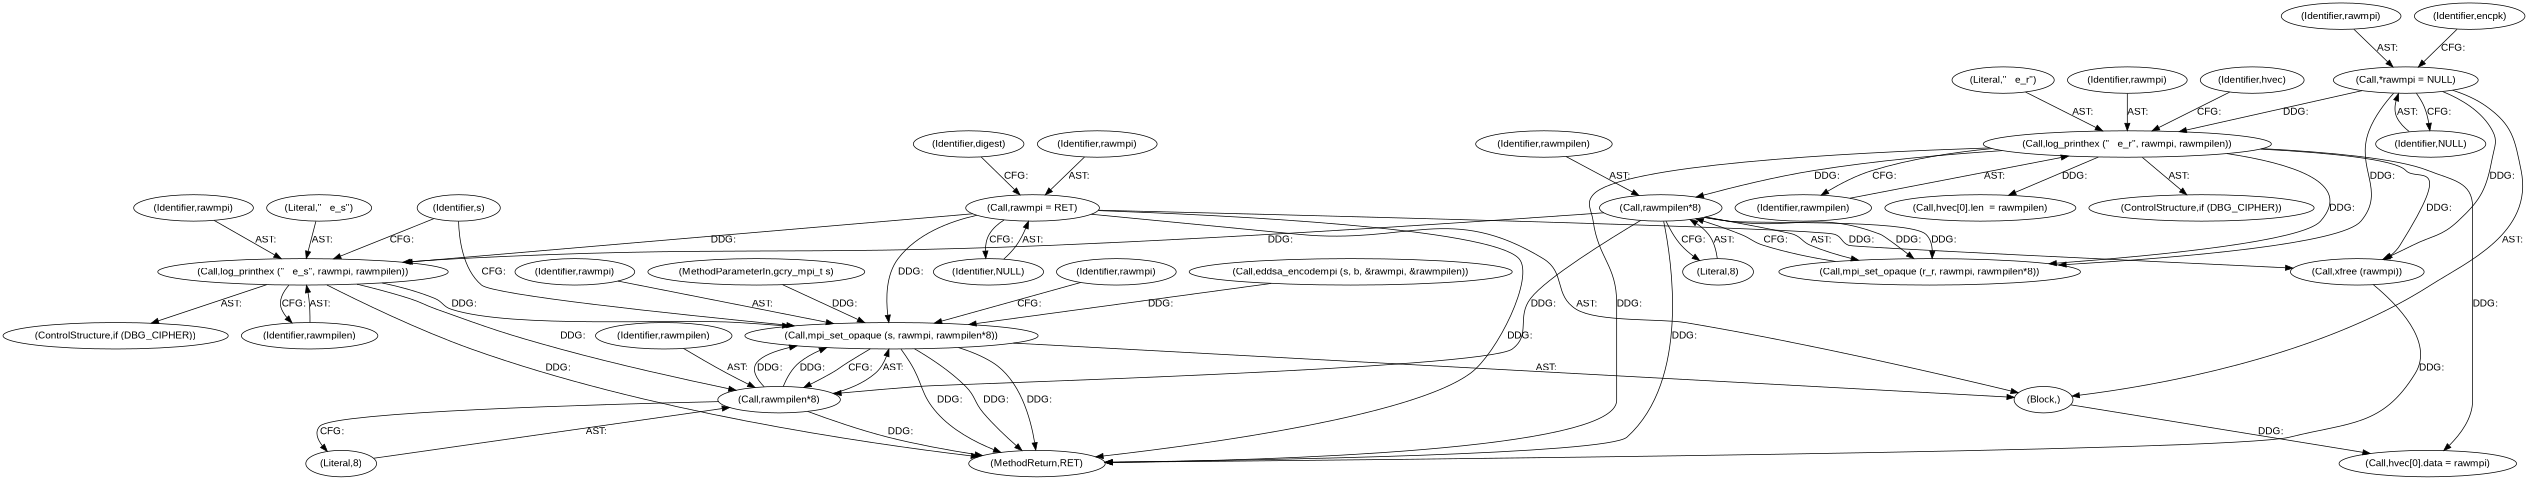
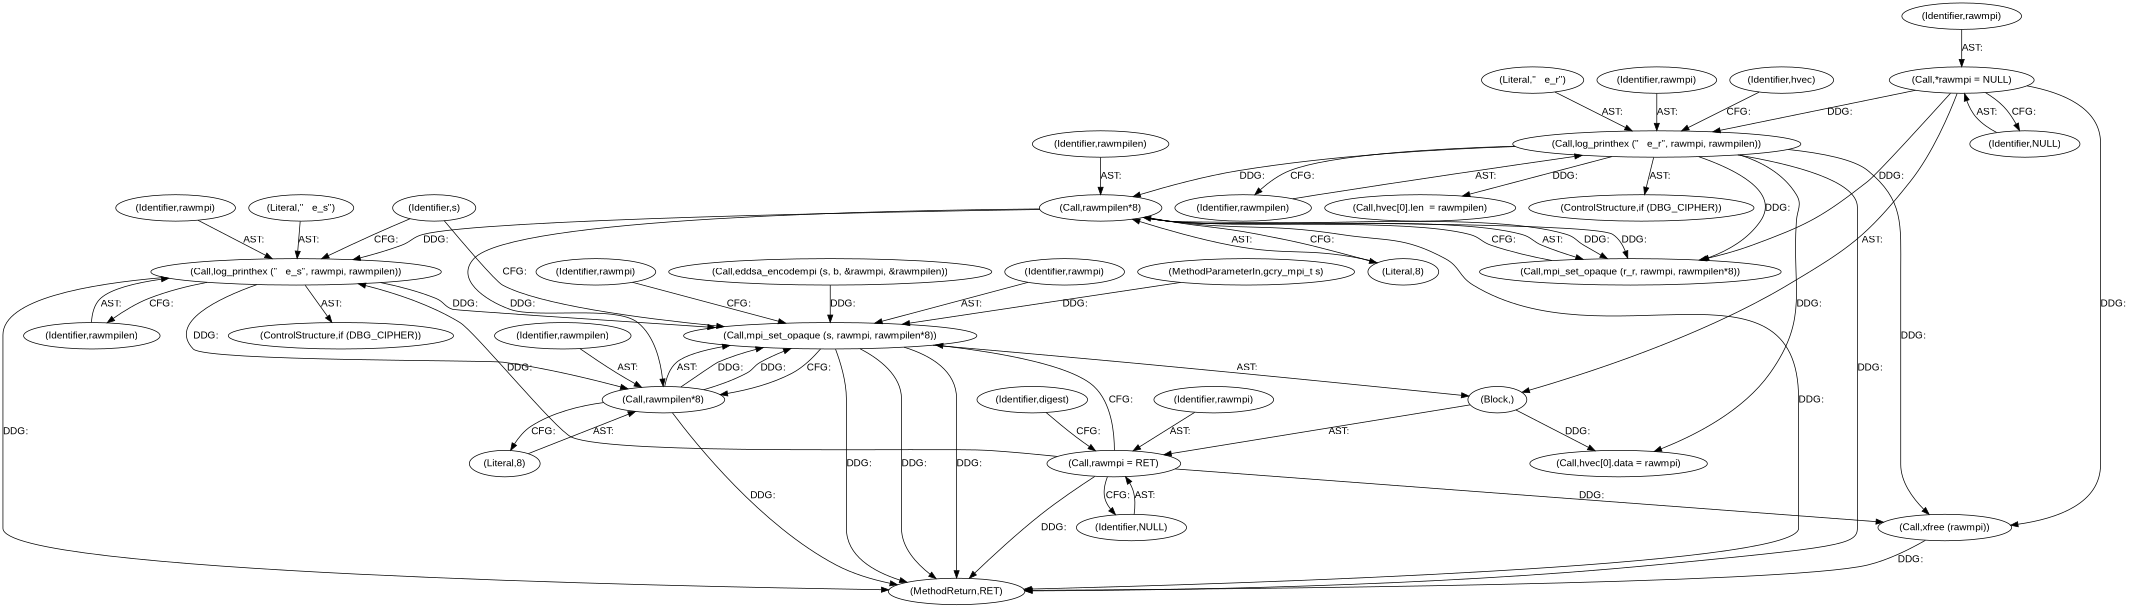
node "(Identifier,encpk)": removed
edge "(Call,rawmpi = RET)" -> "(Block,)": reversed
edge "(Call,rawmpi = RET)" -> "(Call,mpi_set_opaque (s, rawmpi, rawmpilen*8))": label "DDG: " -> "CFG: "
